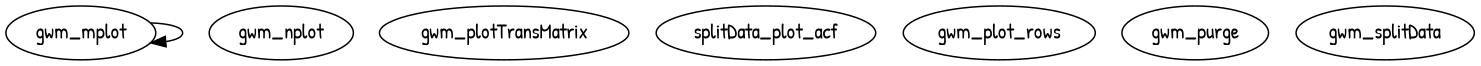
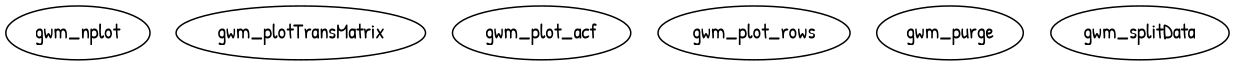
node "gwm_mplot": removed
node "splitData_plot_acf": label "splitData_plot_acf" -> "gwm_plot_acf"
